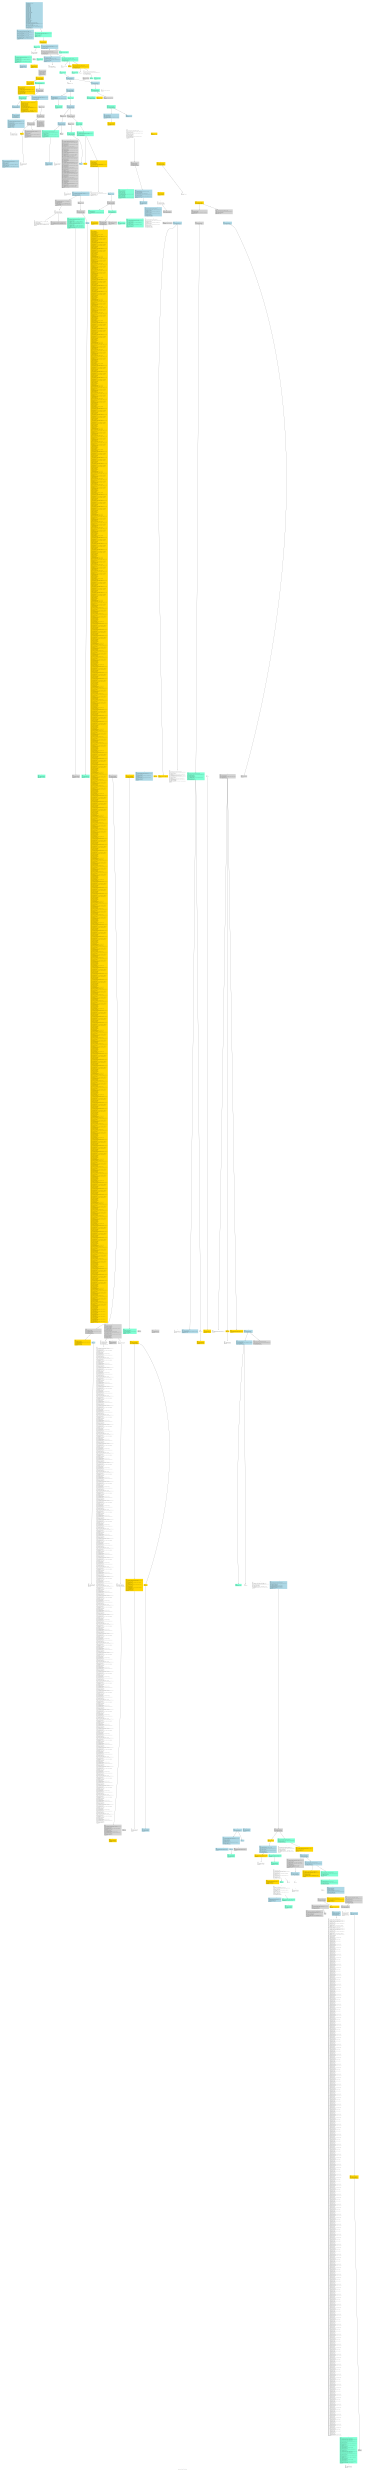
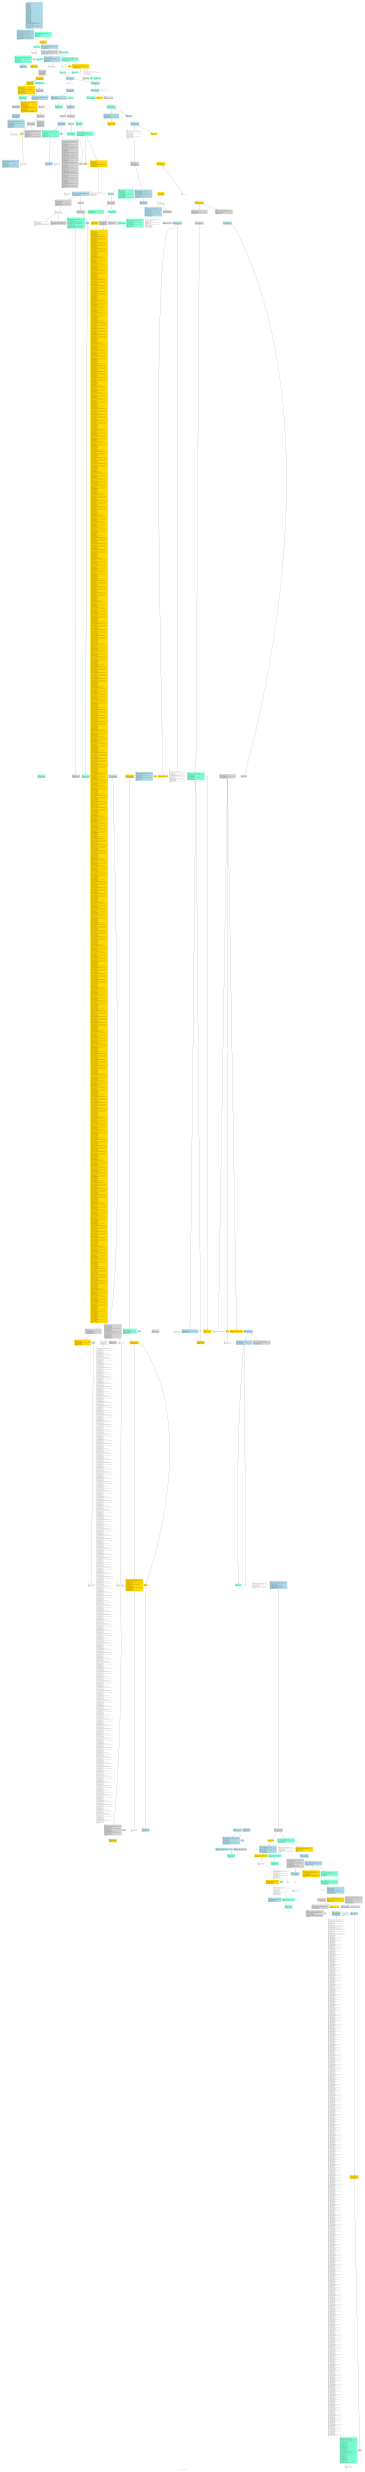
node "%3051:": added
node "%3454:": added
